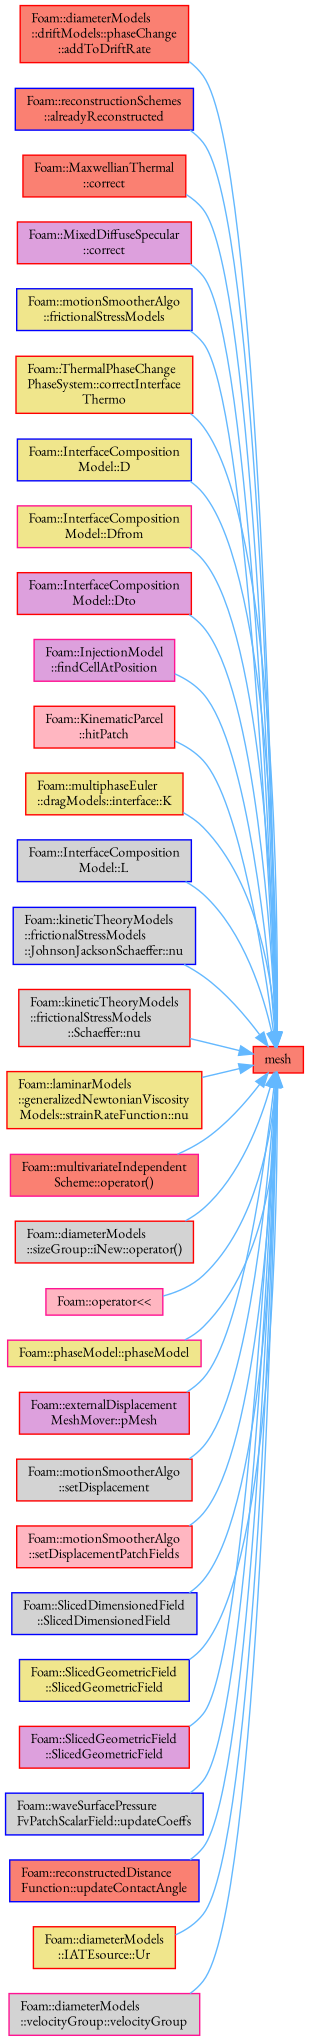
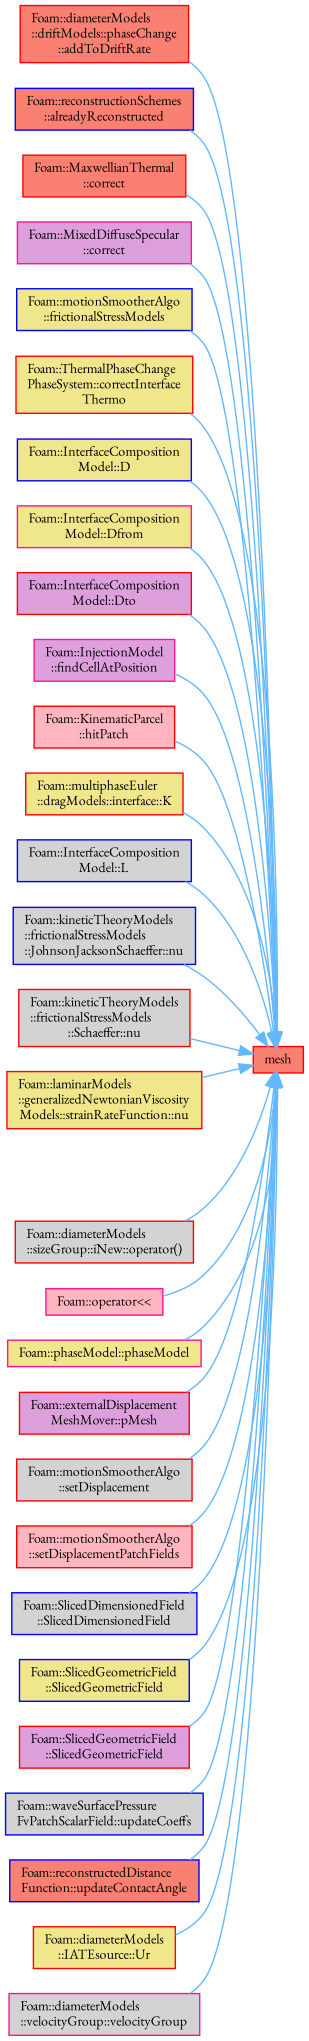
node "Foam::MixedDiffuseSpecular ::correct": color red -> deeppink
node "Foam::multivariateIndependent Scheme::operator()": removed
